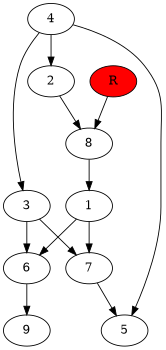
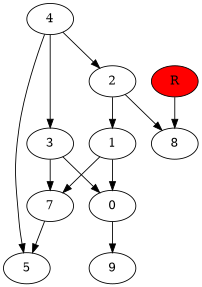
edge "8" -> "1": now "2" -> "1"
node "6": label "6" -> "0"
